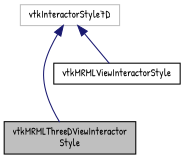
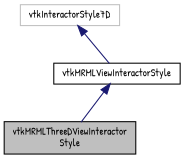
edge "vtkMRMLThreeDViewInteractor Style" -> "vtkInteractorStyle7D": now "vtkMRMLThreeDViewInteractor Style" -> "vtkMRMLViewInteractorStyle"
